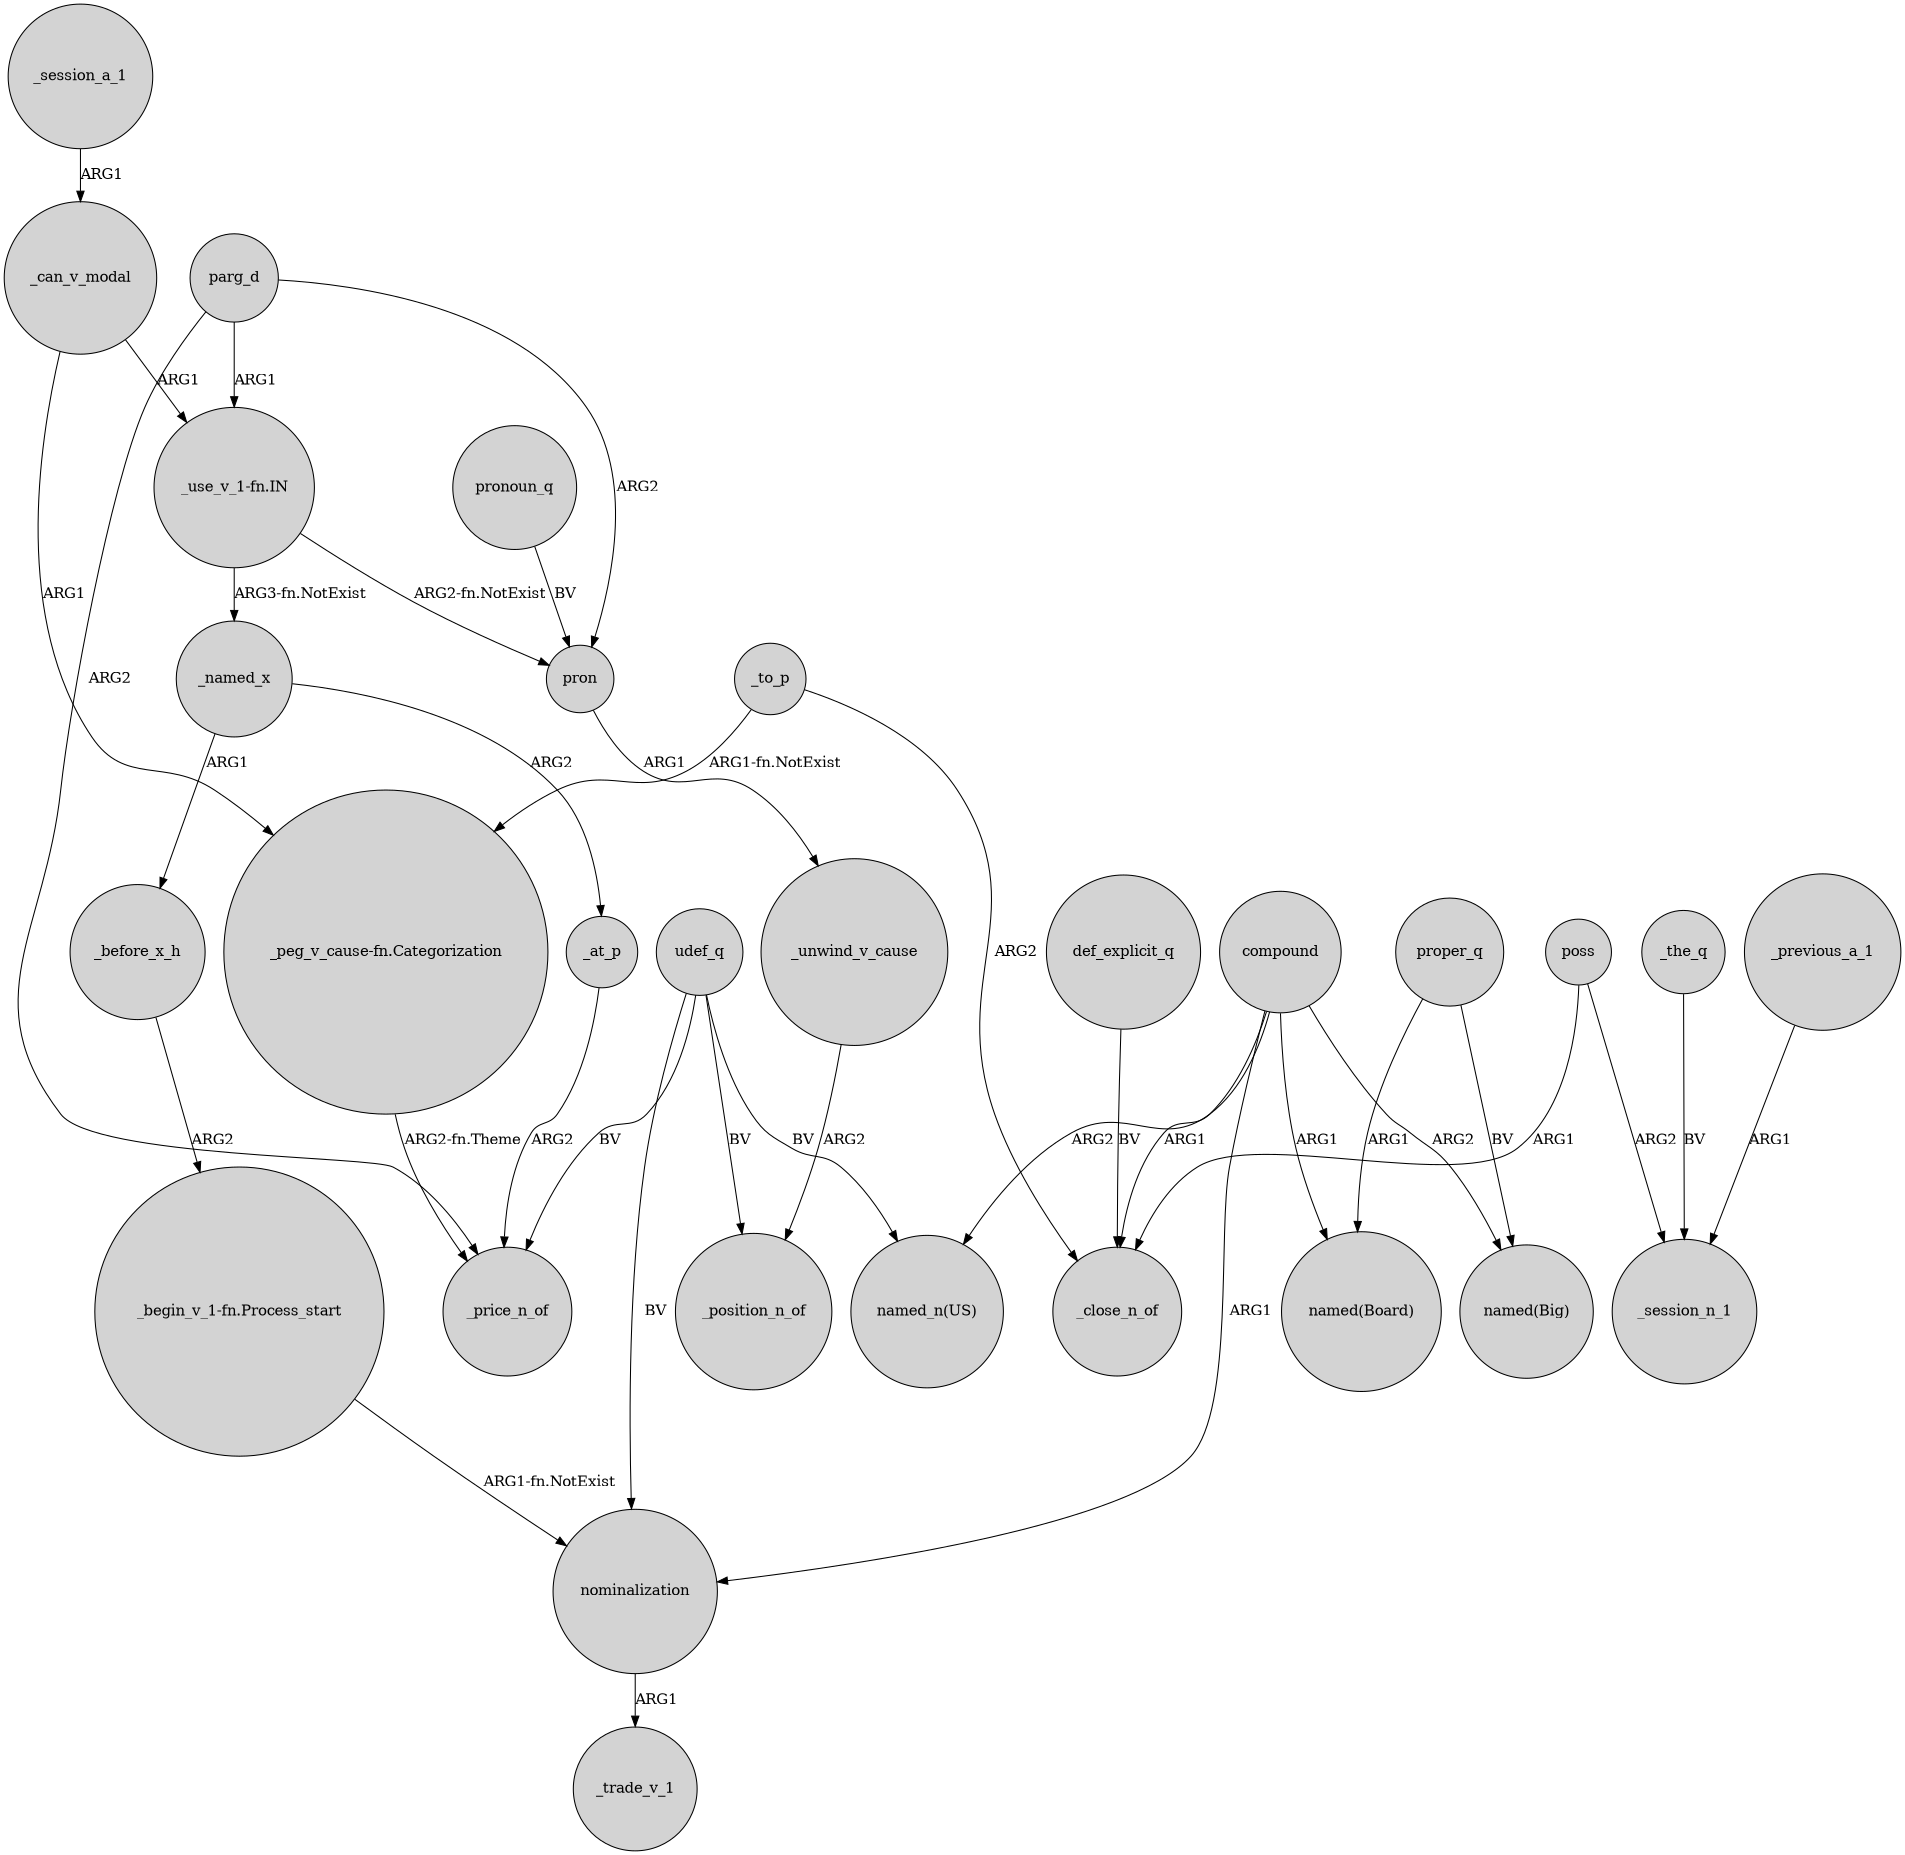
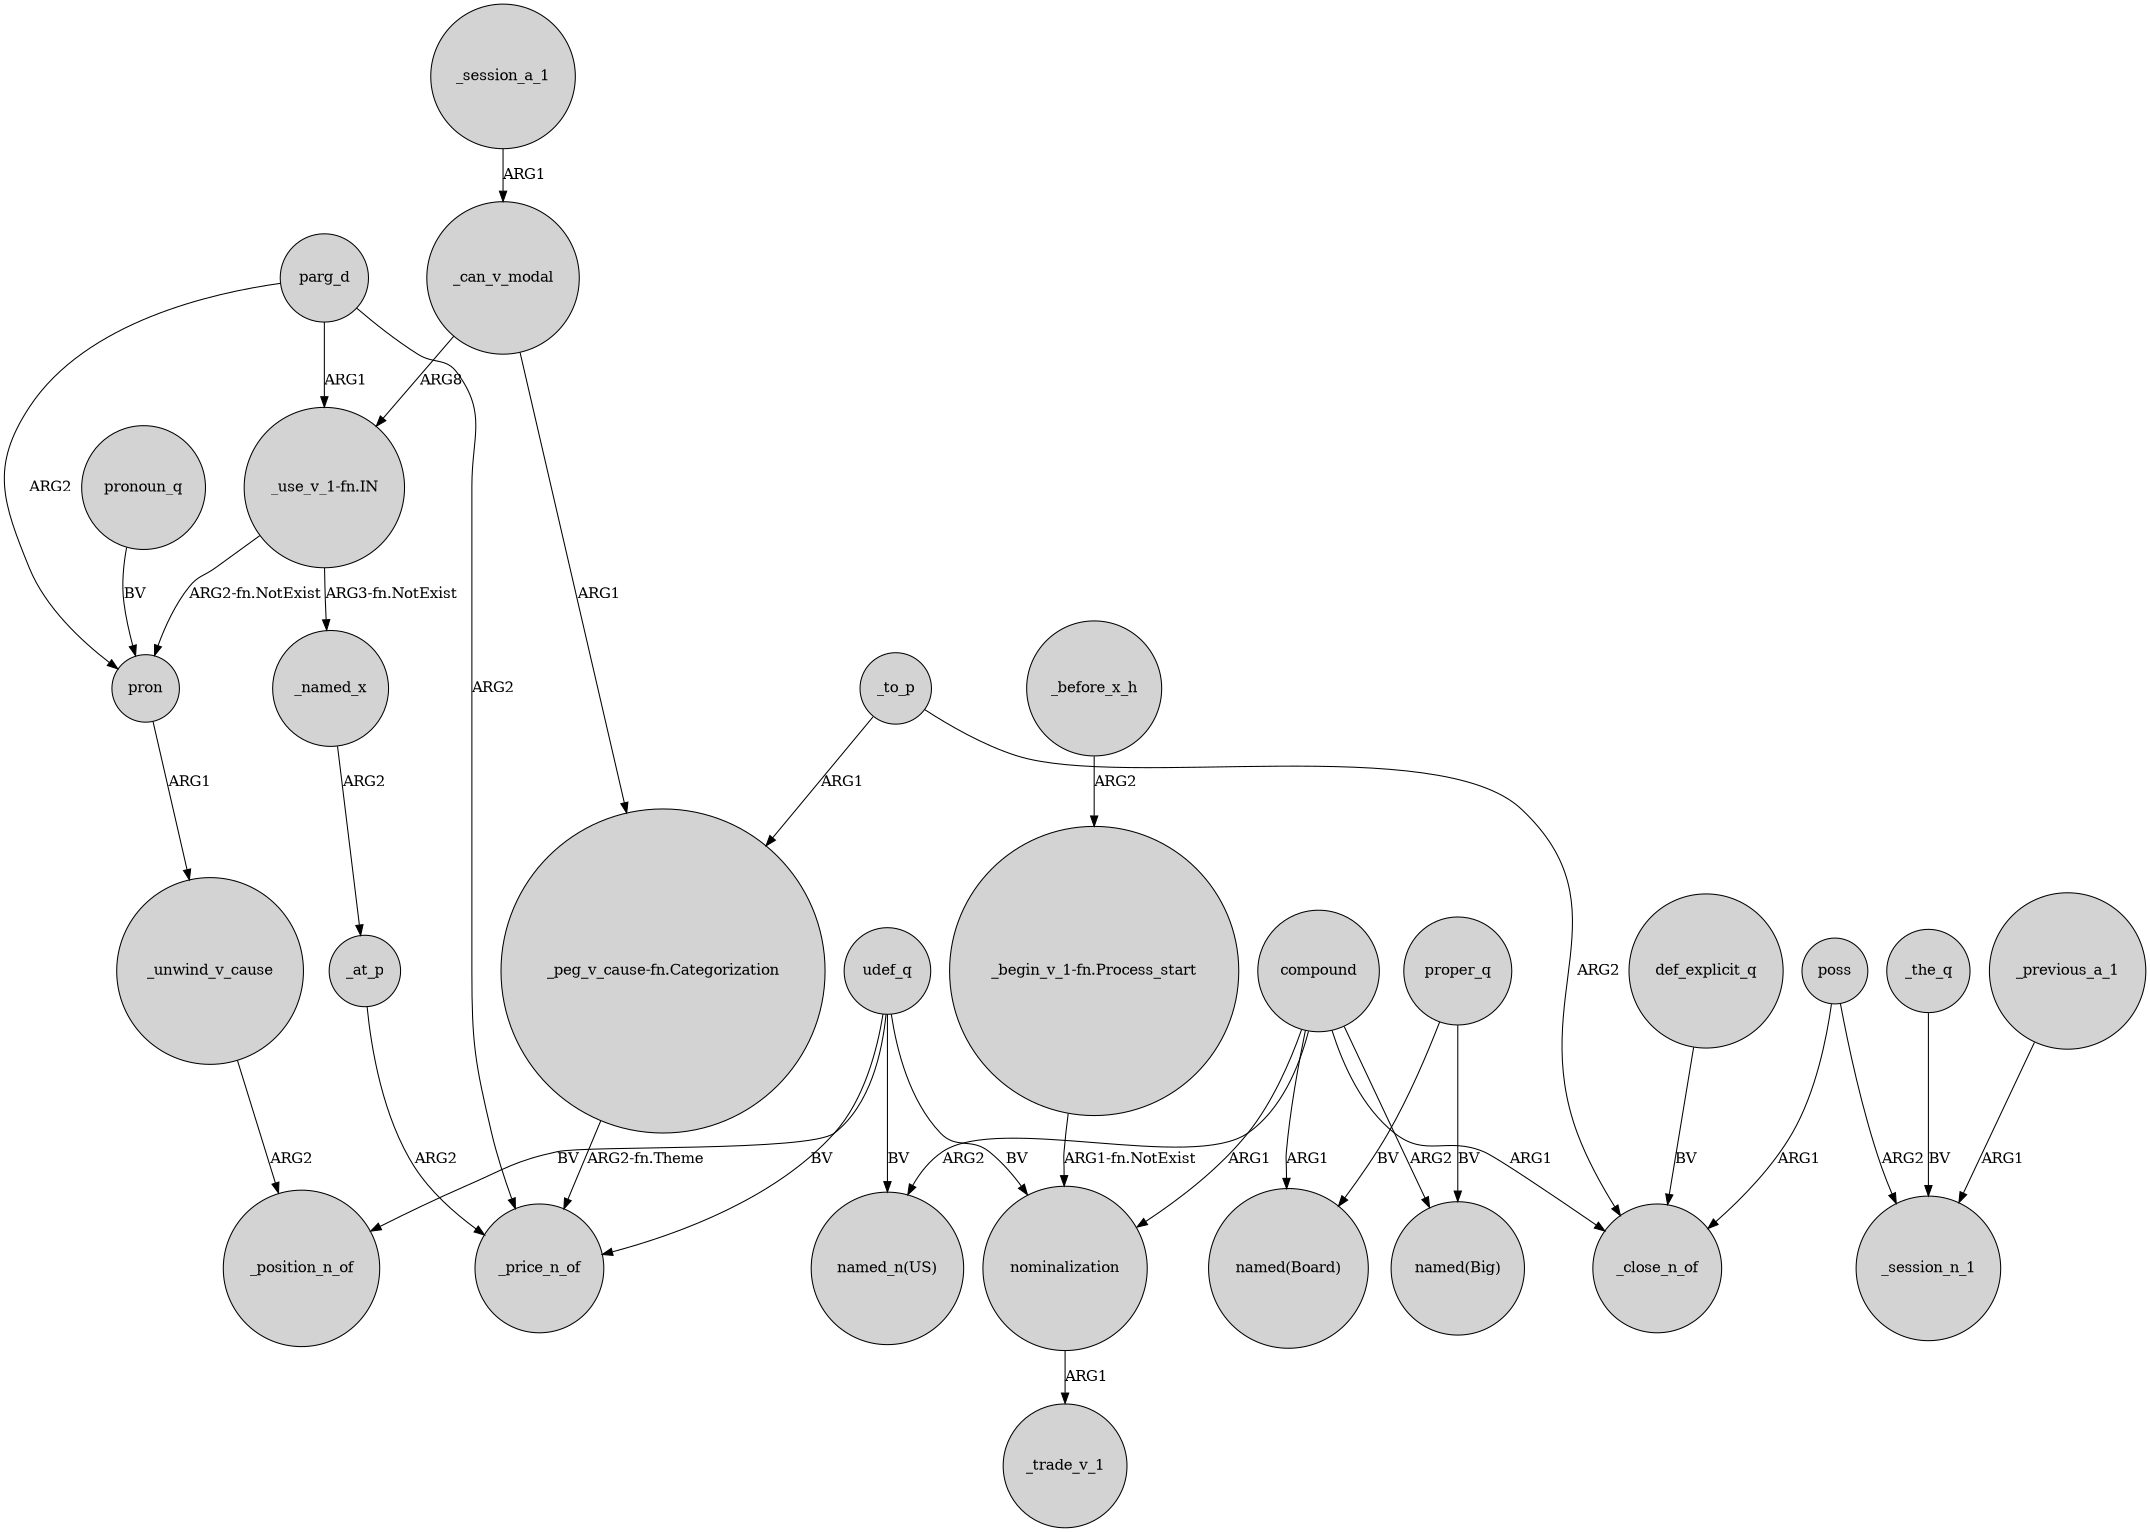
edge "_can_v_modal" -> "_use_v_1-fn.IN": label "ARG1" -> "ARG8"
edge "_to_p" -> "_peg_v_cause-fn.Categorization": label "ARG1-fn.NotExist" -> "ARG1"
edge "_named_x" -> "_before_x_h": removed, label "ARG1"
edge "proper_q" -> "named(Board)": label "ARG1" -> "BV"
